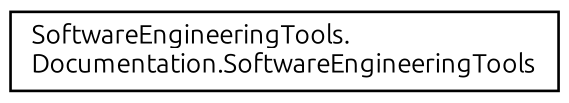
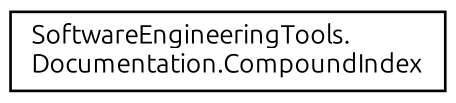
node "SoftwareEngineeringTools. Documentation.SoftwareEngineeringTools": label "SoftwareEngineeringTools. Documentation.SoftwareEngineeringTools" -> "SoftwareEngineeringTools. Documentation.CompoundIndex"
